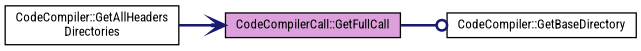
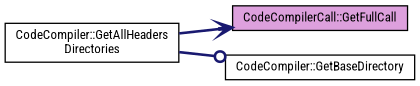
edge "CodeCompilerCall::GetFullCall" -> "CodeCompiler::GetBaseDirectory": now "CodeCompiler::GetAllHeaders Directories" -> "CodeCompiler::GetBaseDirectory"
